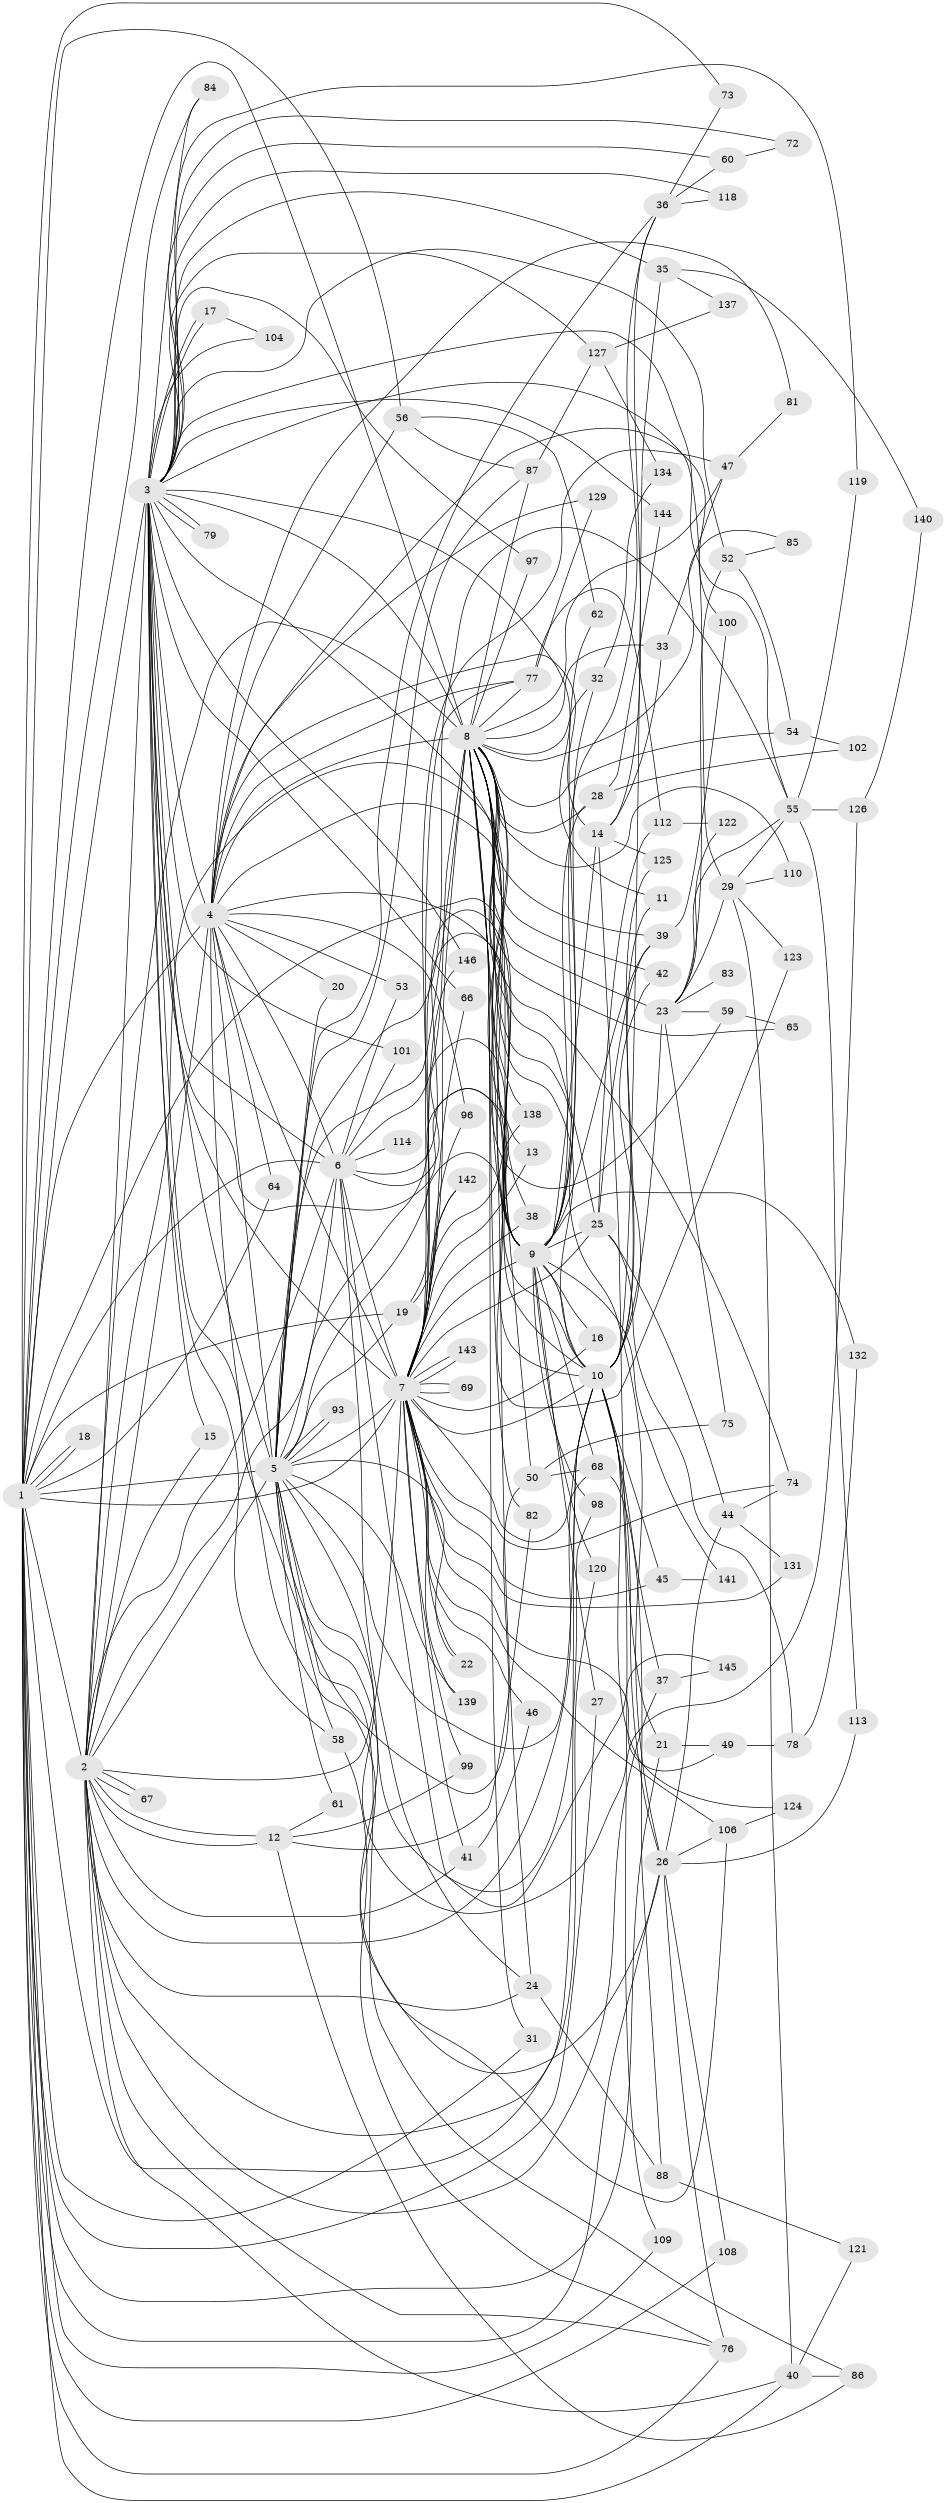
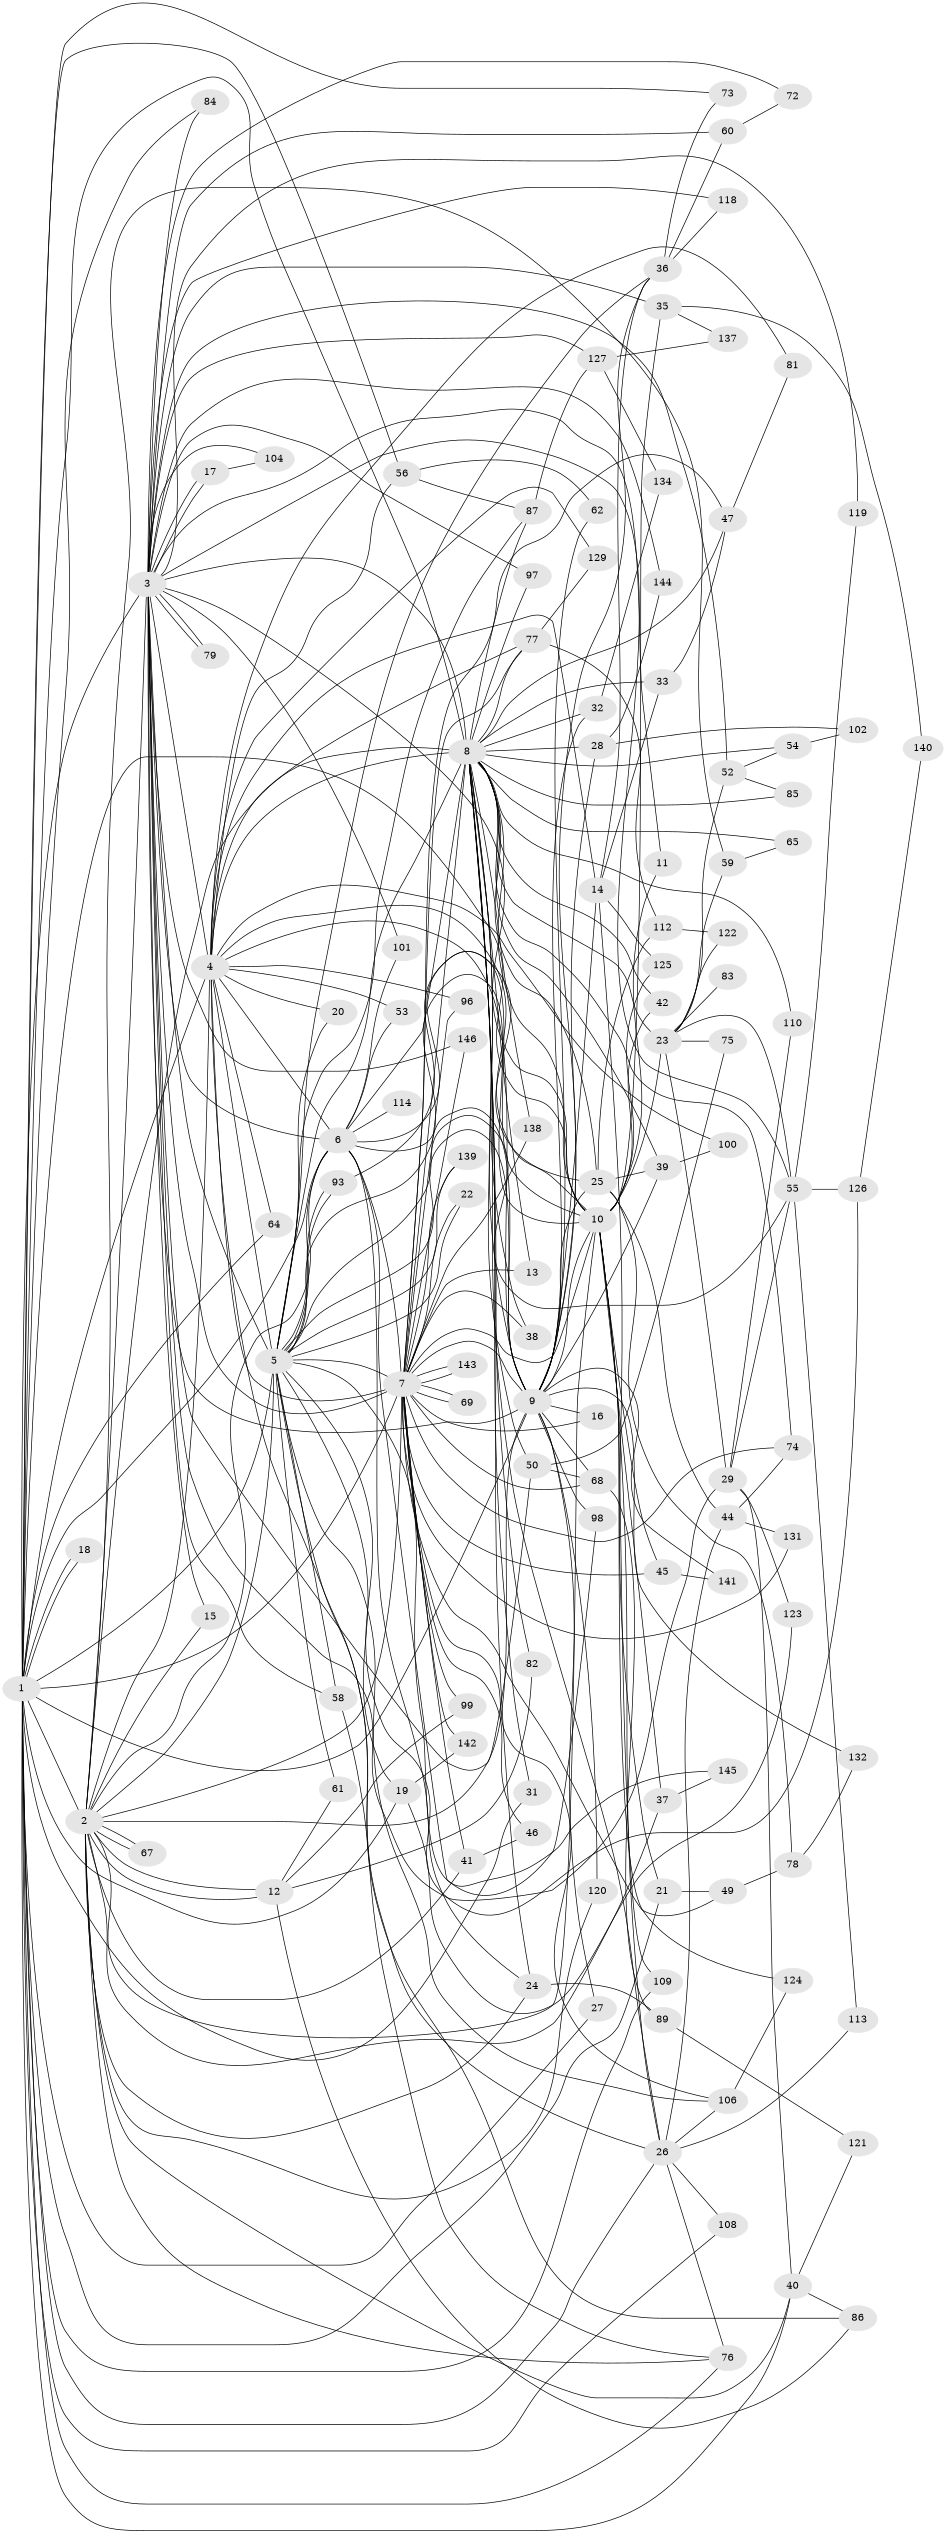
node "66": removed
edge "25" -- "7": now "25" -- "93"
node "88": label "88" -> "89"
